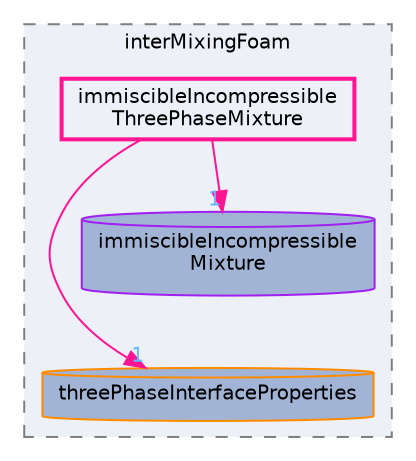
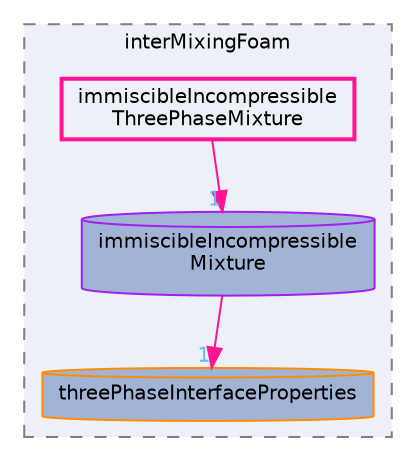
edge "immiscibleIncompressible ThreePhaseMixture" -> "threePhaseInterfaceProperties": now "immiscibleIncompressible Mixture" -> "threePhaseInterfaceProperties"
